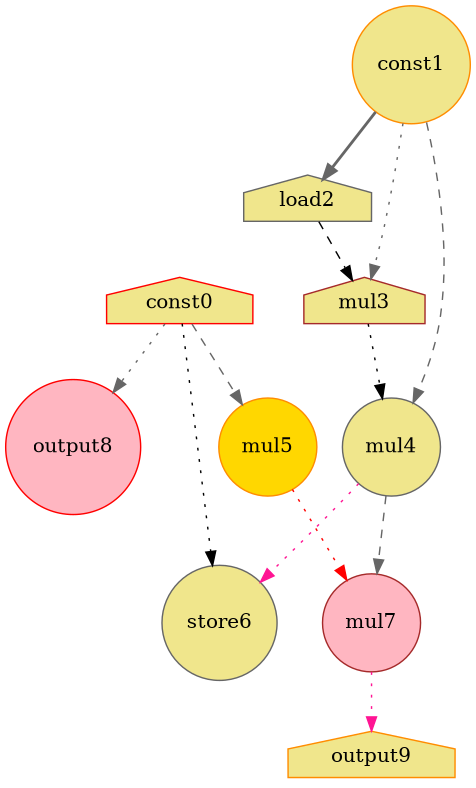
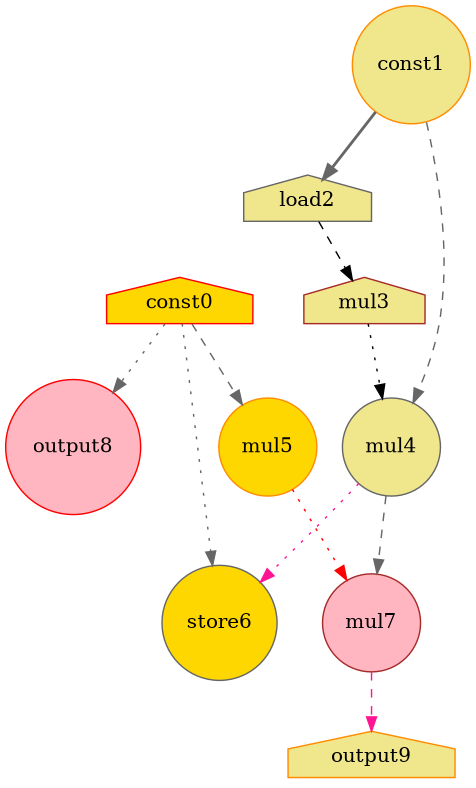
edge "const1" -> "mul3": removed
node "const0": fillcolor khaki -> gold
edge "const0" -> "store6": color black -> gray40
node "store6": fillcolor khaki -> gold
edge "mul7" -> "output9": style dotted -> dashed
